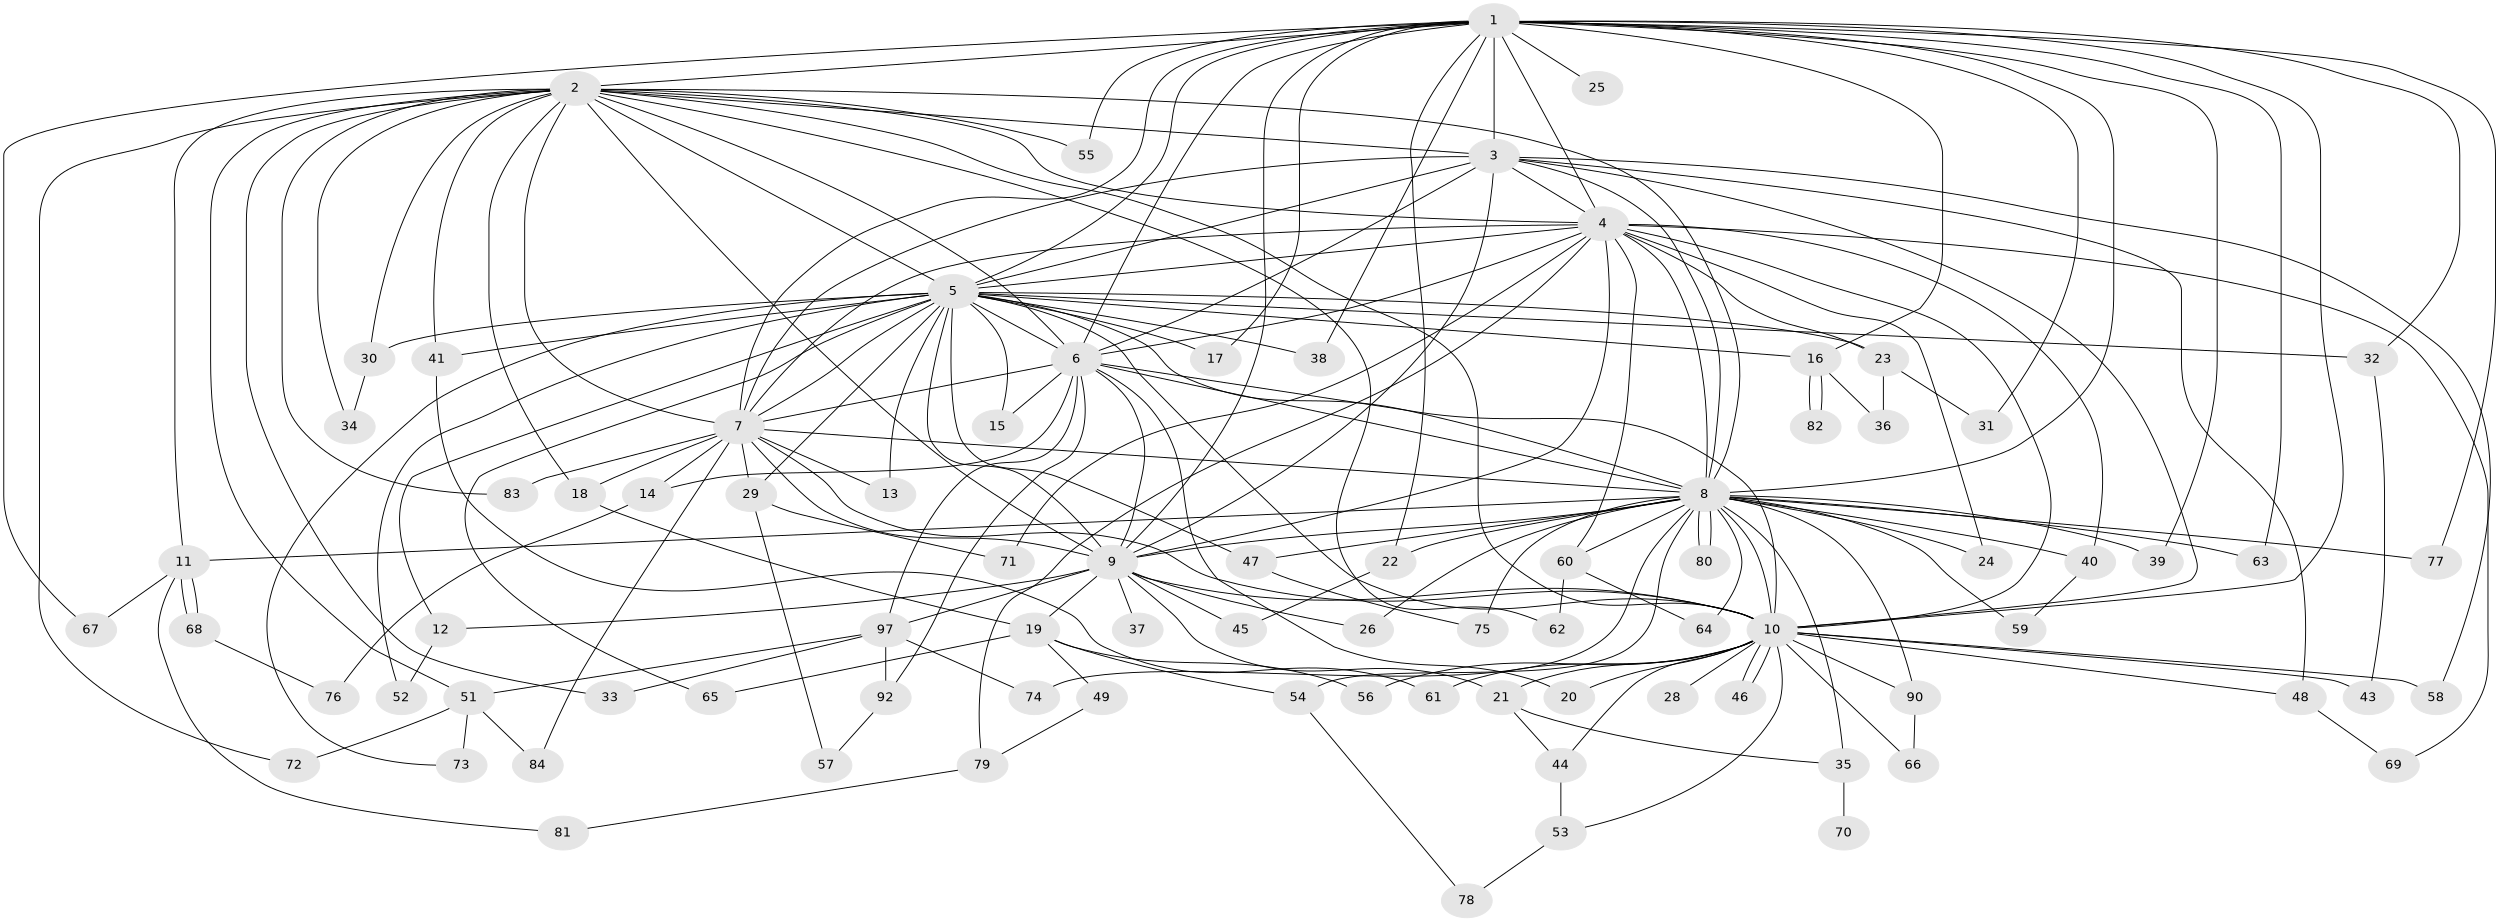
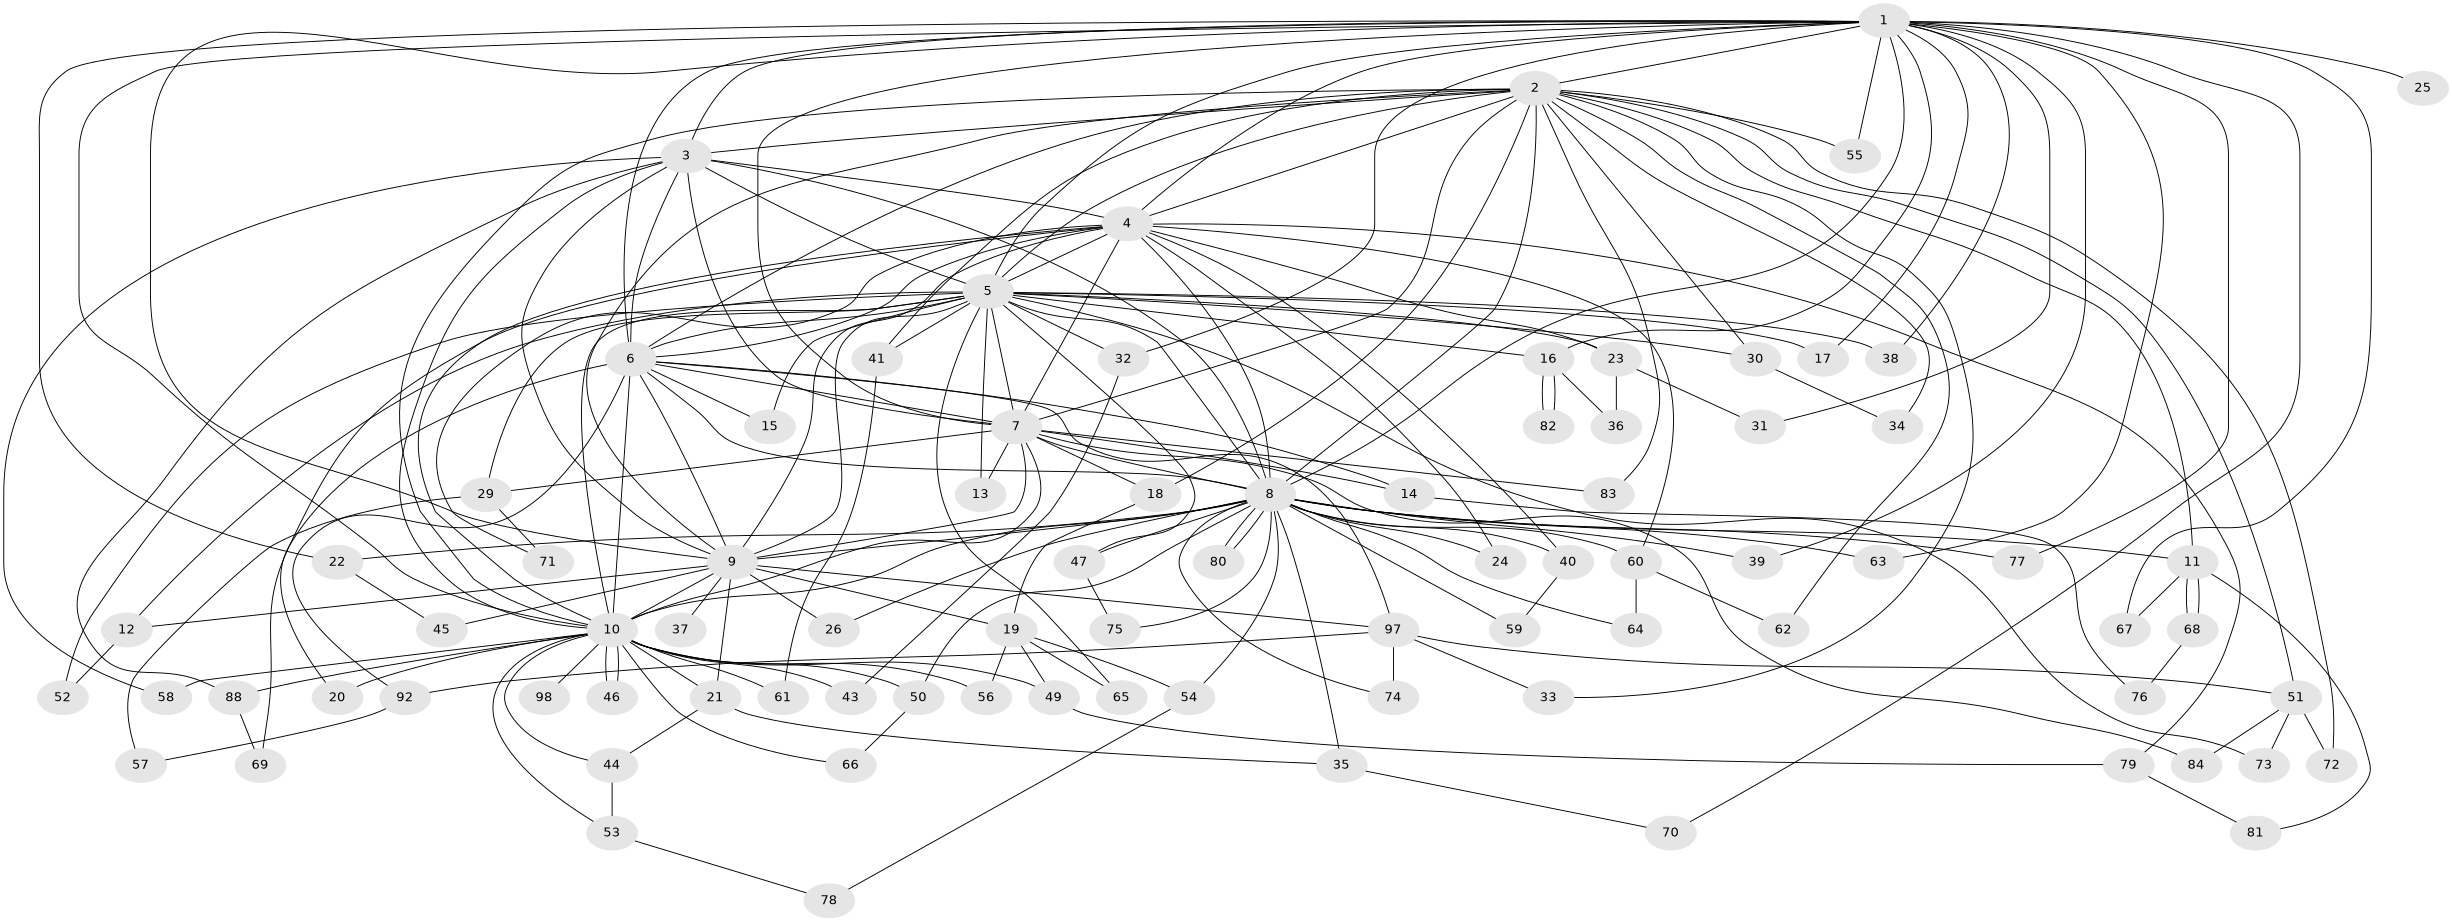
edge "1" -- "70": added
edge "10" -- "49": added
node "28": label "28" -> "98"
node "90": label "90" -> "50"
node "48": label "48" -> "88"
